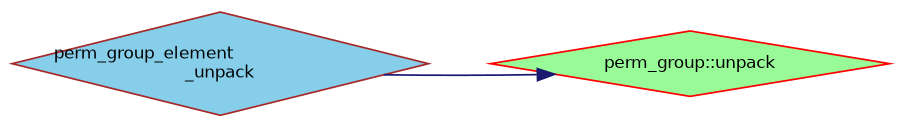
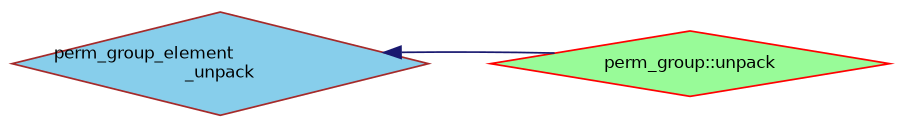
edge "perm_group_element _unpack" -> "perm_group::unpack": reversed
